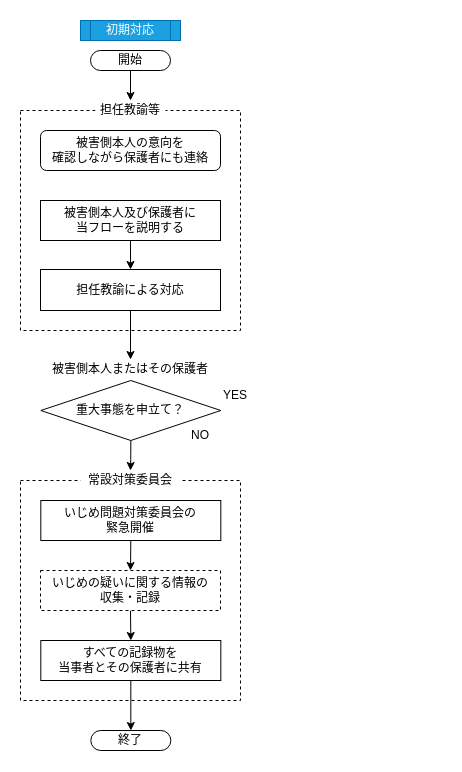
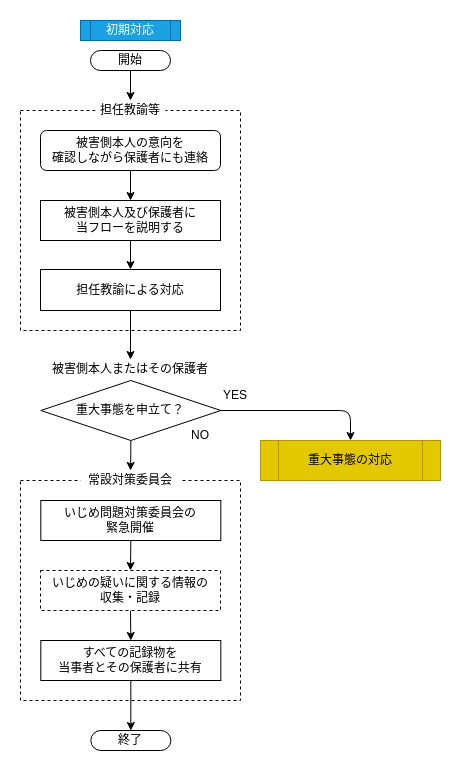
edge "被害側本人の意向を 確認しながら保護者にも連絡" -> "被害側本人及び保護者に 当フローを説明する": added
edge "重大事態を申立て？" -> "重大事態の対応": added
node "重大事態の対応": added
